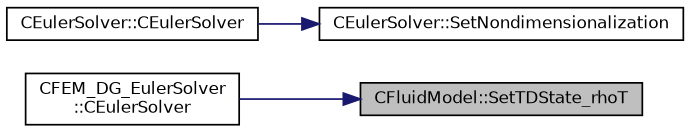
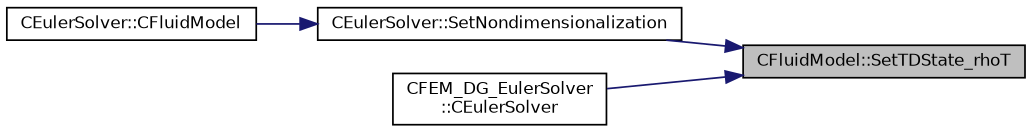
node "CEulerSolver::CEulerSolver": label "CEulerSolver::CEulerSolver" -> "CEulerSolver::CFluidModel"
edge "CEulerSolver::SetNondimensionalization" -> "CFluidModel::SetTDState_rhoT": added
